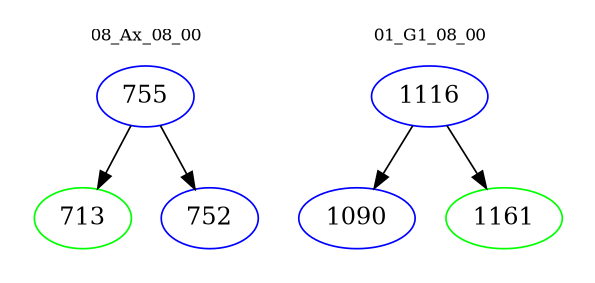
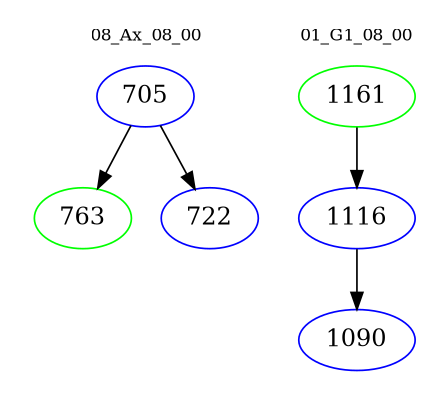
node "755": label "755" -> "705"
edge "1116" -> "1161": reversed
node "713": label "713" -> "763"
node "752": label "752" -> "722"
